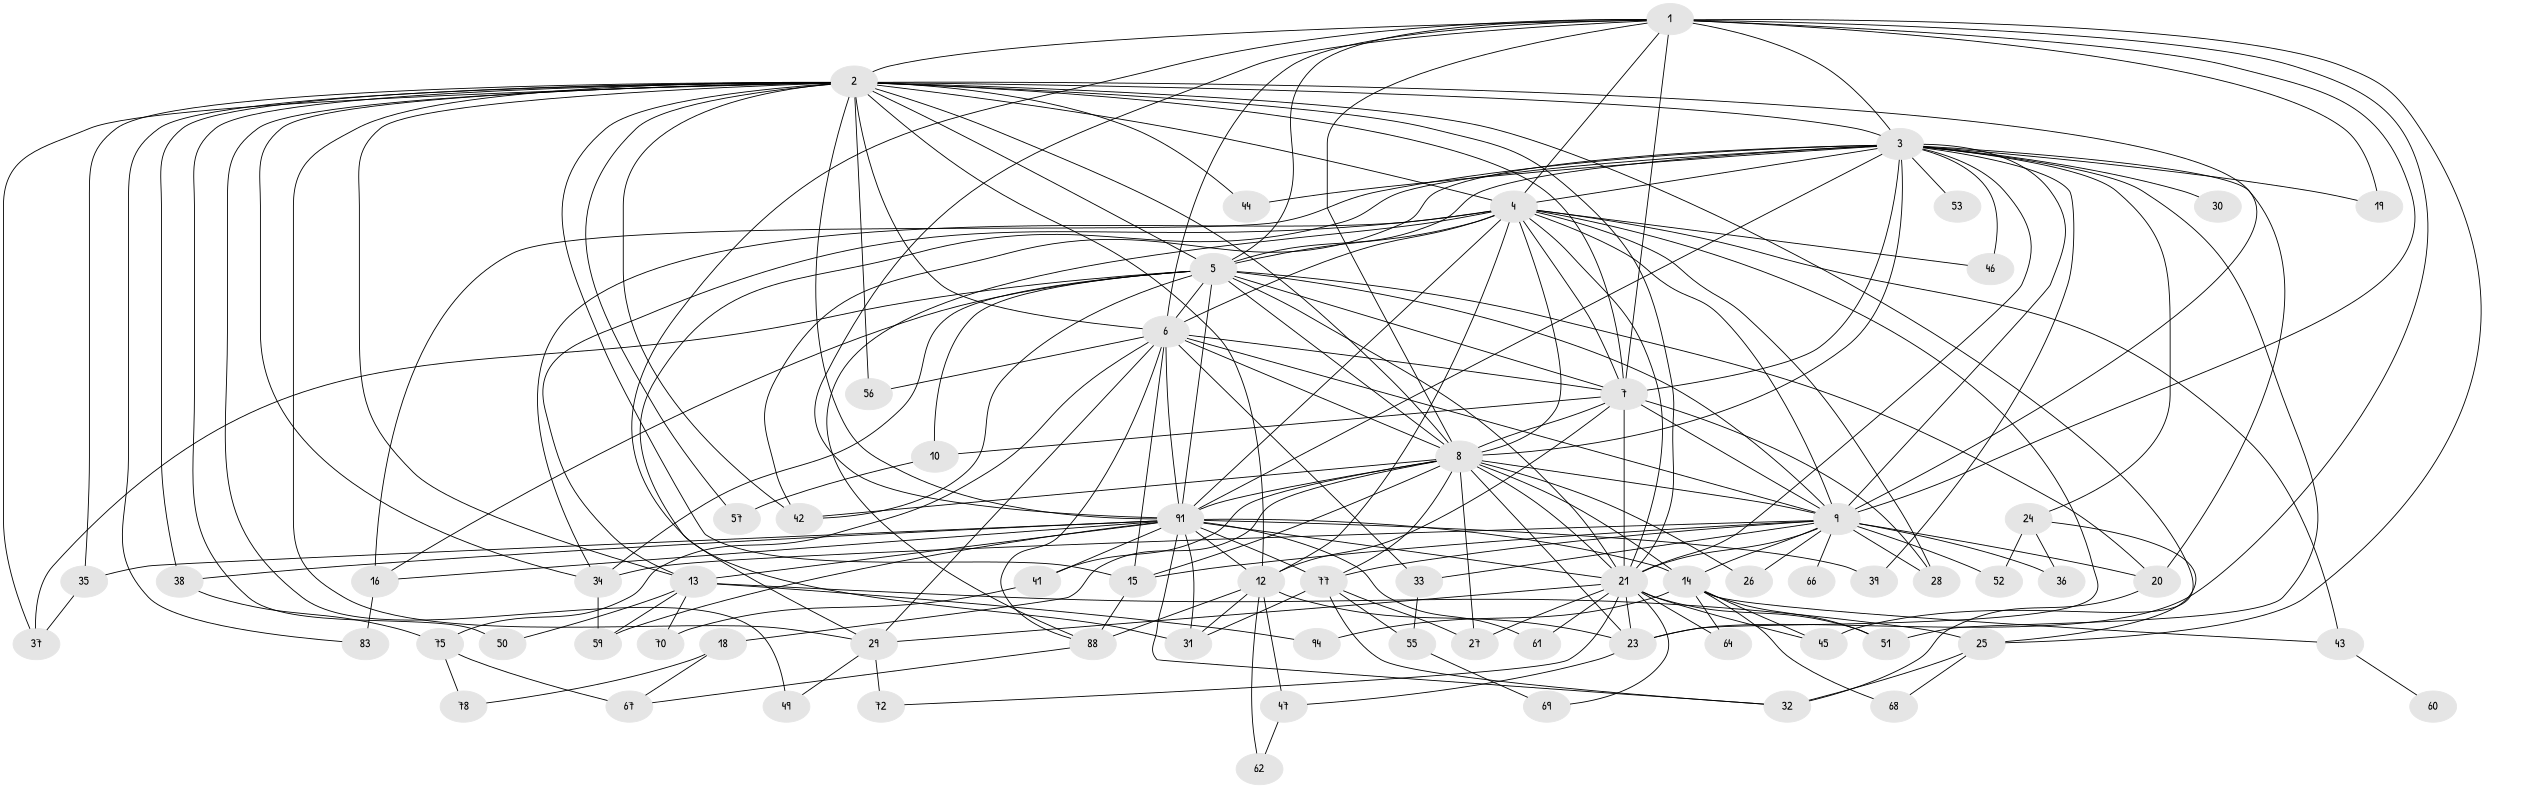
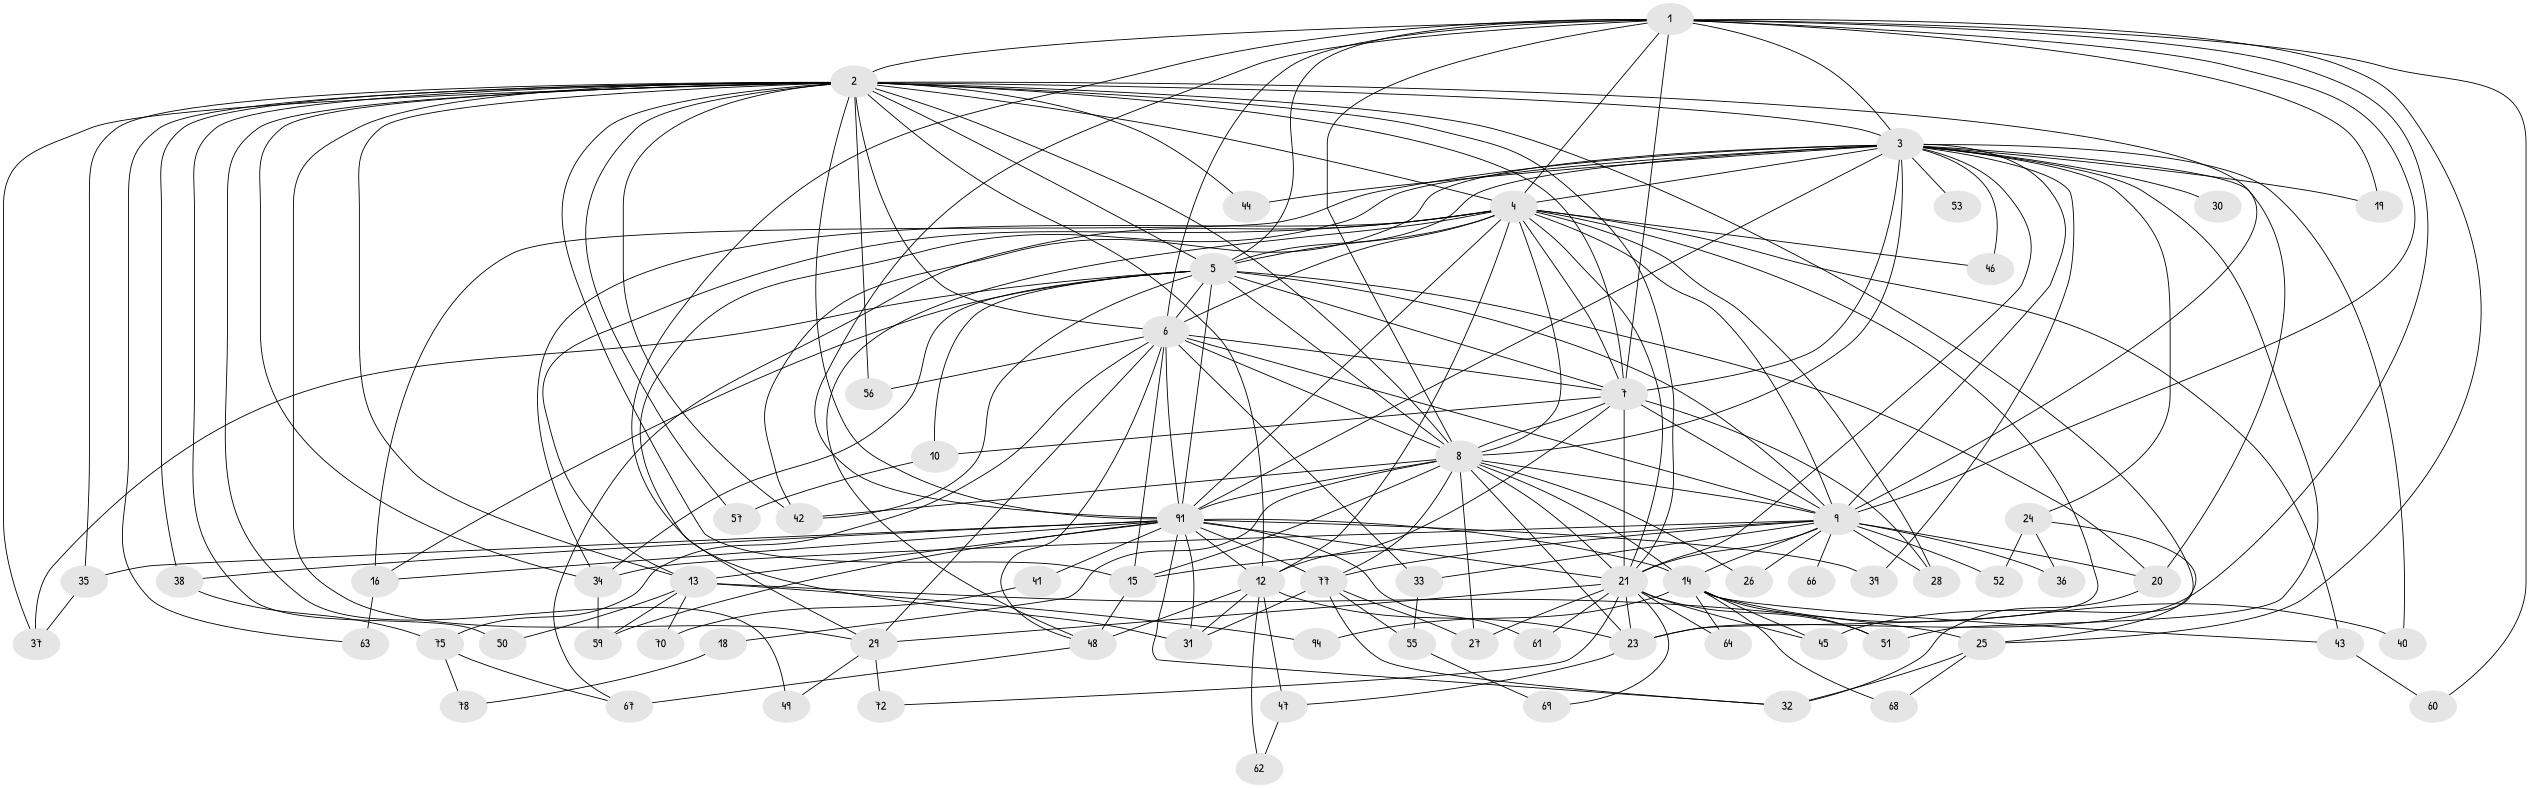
edge "1" -- "60": added
edge "5" -- "21": removed
edge "8" -- "41": removed
node "83": label "83" -> "63"
node "88": label "88" -> "48"
node "40": added
edge "18" -- "67": now "4" -- "67"
